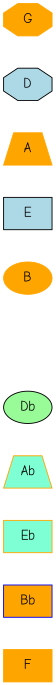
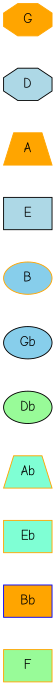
node "B": fillcolor orange -> skyblue
node "Gb": added
node "F": fillcolor orange -> palegreen
